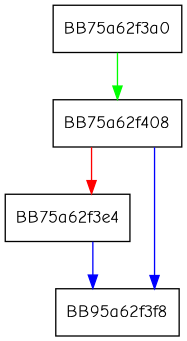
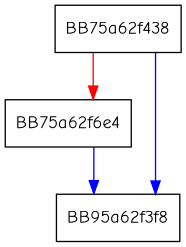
node "BB75a62f3a0": removed
node "BB75a62f408": label "BB75a62f408" -> "BB75a62f438"
node "BB75a62f3e4": label "BB75a62f3e4" -> "BB75a62f6e4"
